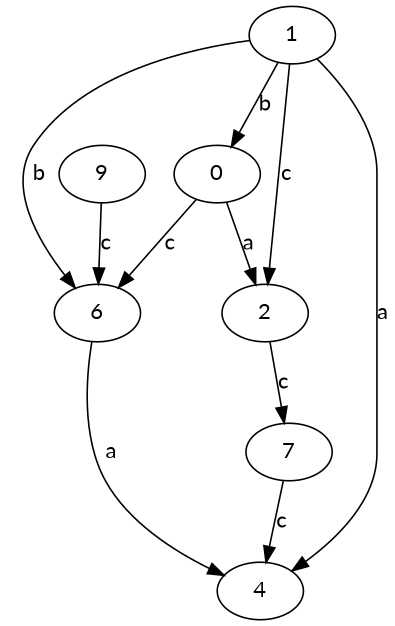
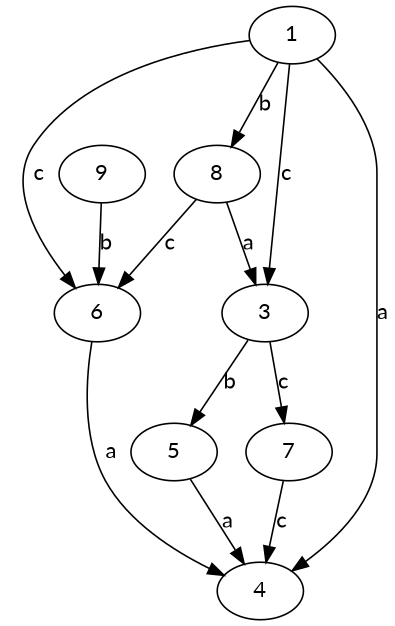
edge "1" -> "6": label "b" -> "c"
node "0": label "0" -> "8"
edge "9" -> "6": label "c" -> "b"
node "2": label "2" -> "3"
node "5": added
